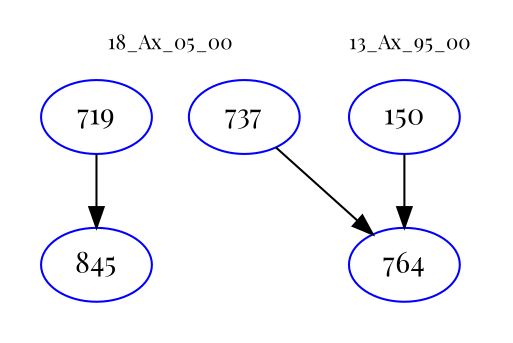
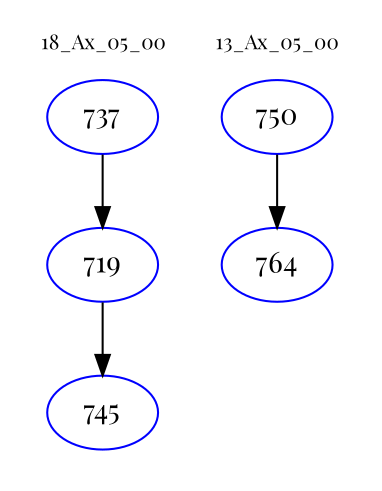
cluster "13_Ax_95_00": label "13_Ax_95_00" -> "13_Ax_05_00"
node "150": label "150" -> "750"
edge "737" -> "764": now "737" -> "719"
node "845": label "845" -> "745"
